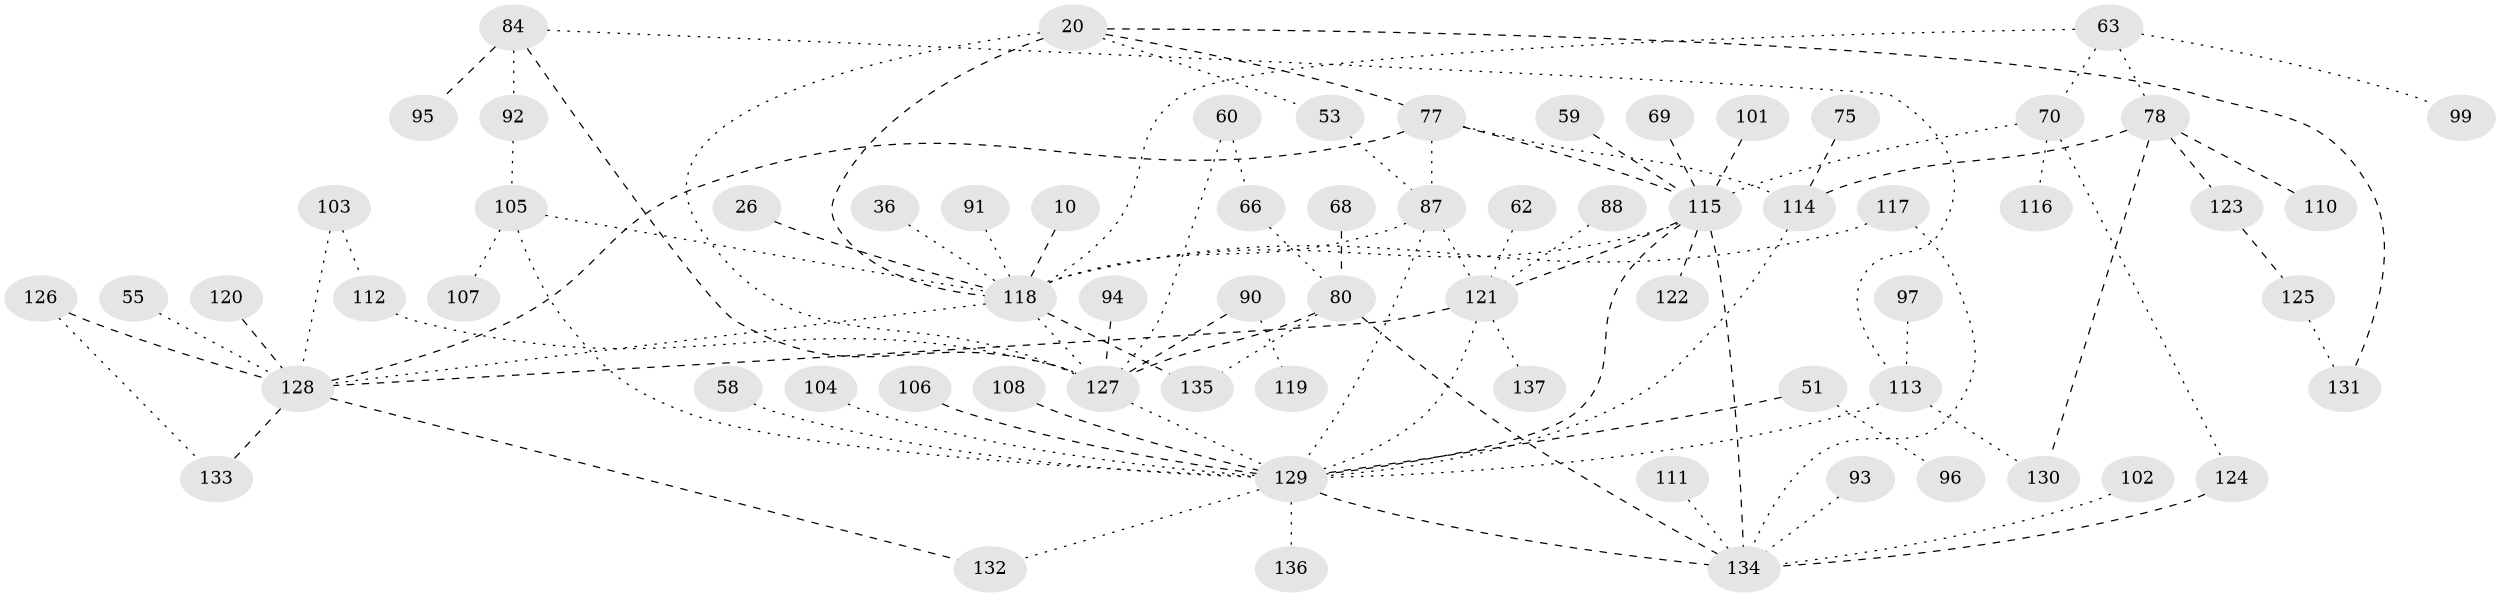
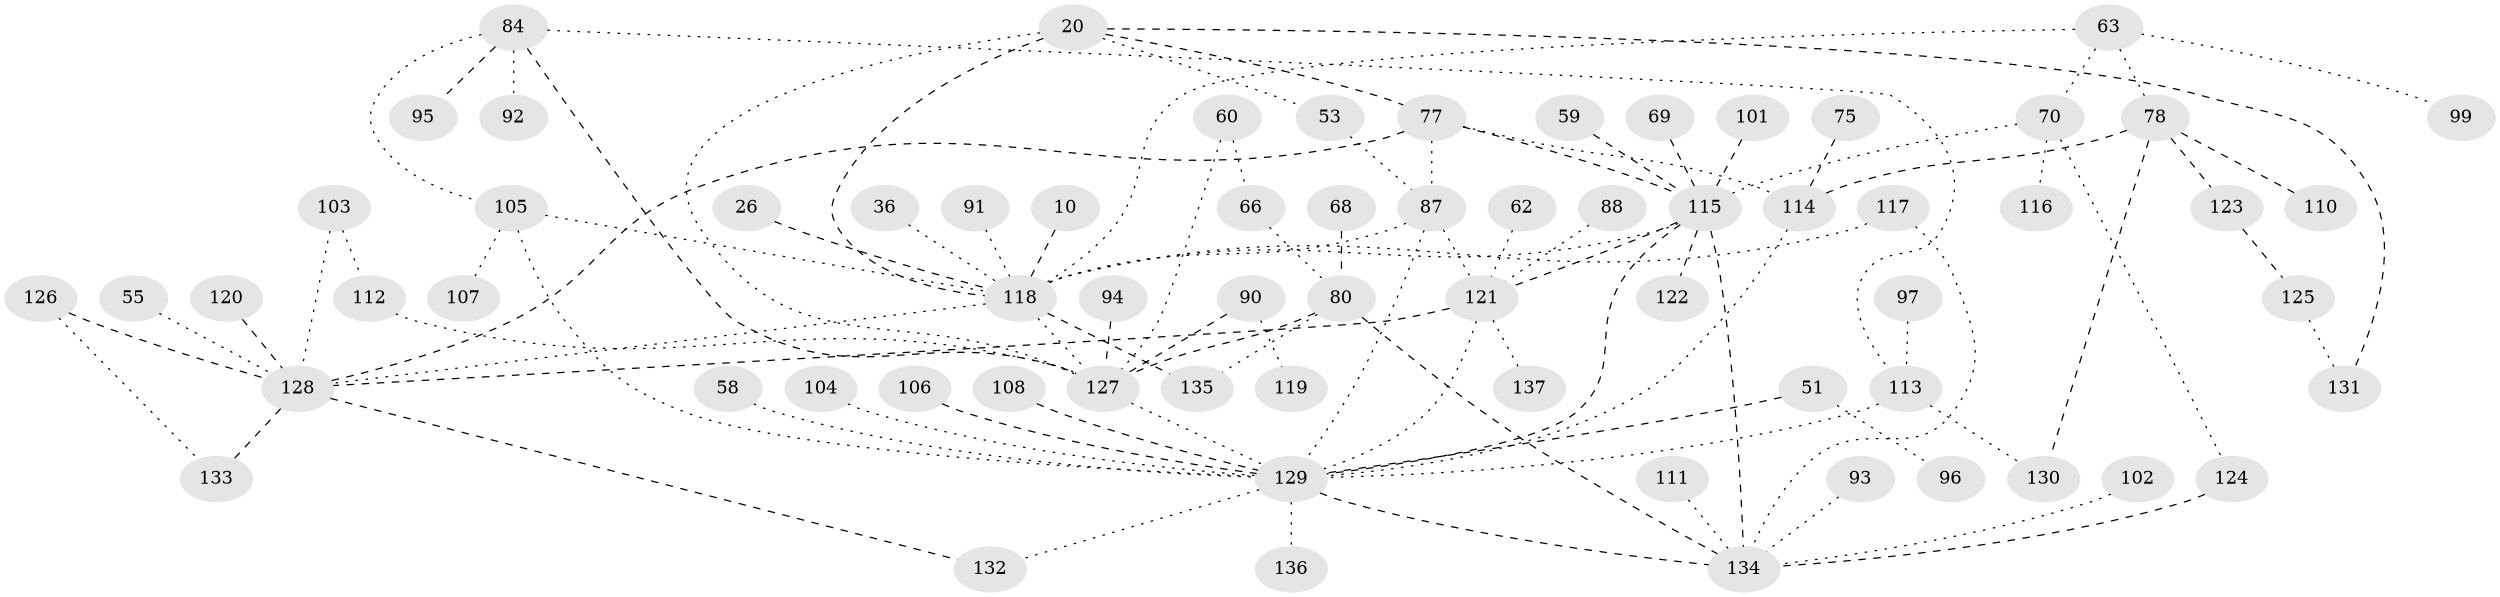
edge "92" -- "105": now "84" -- "105"
